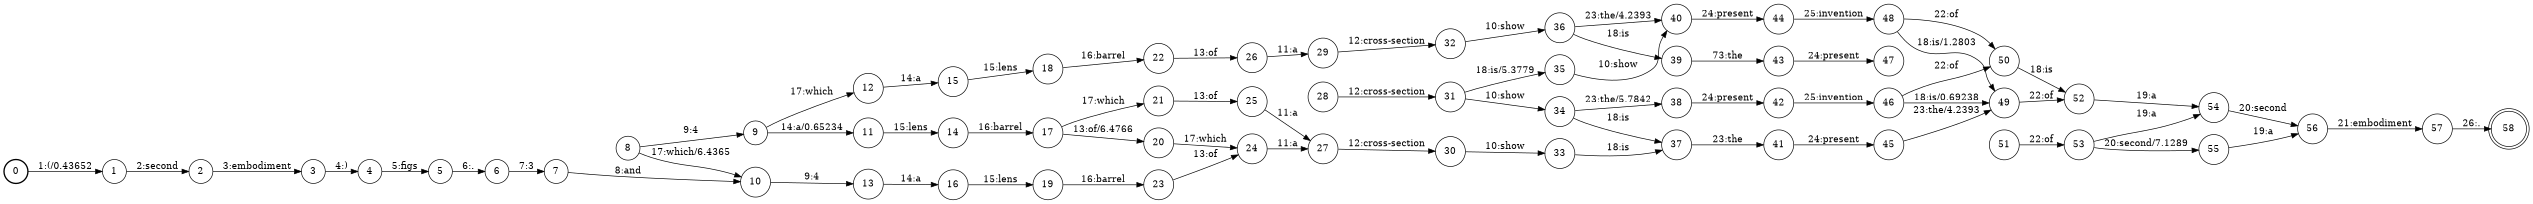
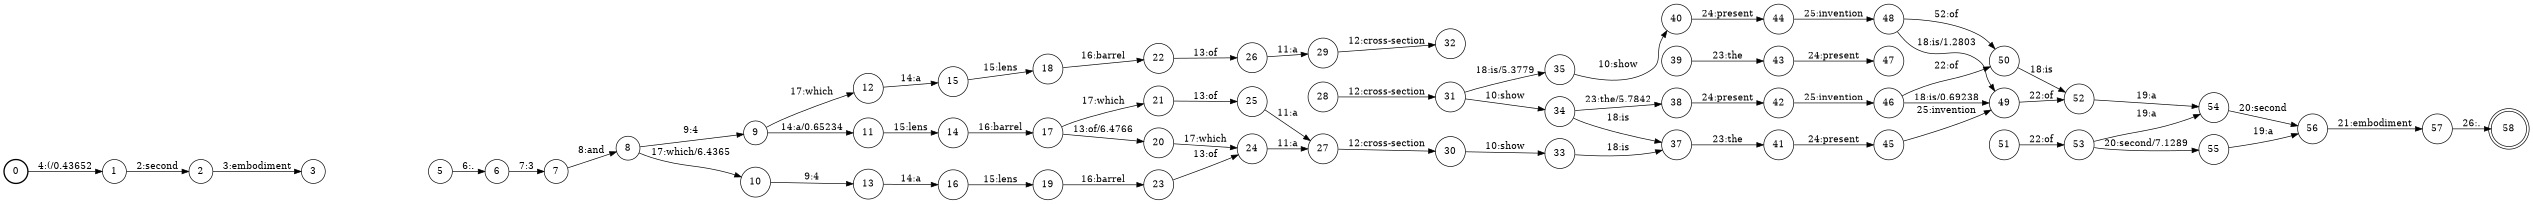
edge "48" -> "50": label "22:of" -> "52:of"
node "36": removed
edge "39" -> "43": label "73:the" -> "23:the"
edge "45" -> "49": label "23:the/4.2393" -> "25:invention"
edge "0" -> "1": label "1:(/0.43652" -> "4:(/0.43652"
node "4": removed
edge "7" -> "10": now "7" -> "8"
